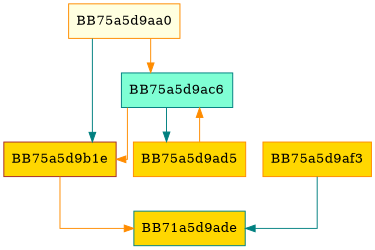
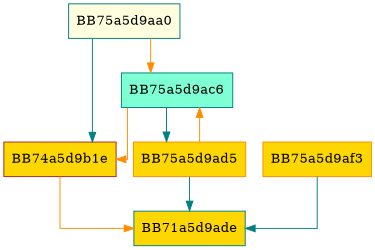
node "BB75a5d9aa0": color darkorange -> teal
node "BB75a5d9b1e": label "BB75a5d9b1e" -> "BB74a5d9b1e"
edge "BB75a5d9ad5" -> "BB71a5d9ade": added
